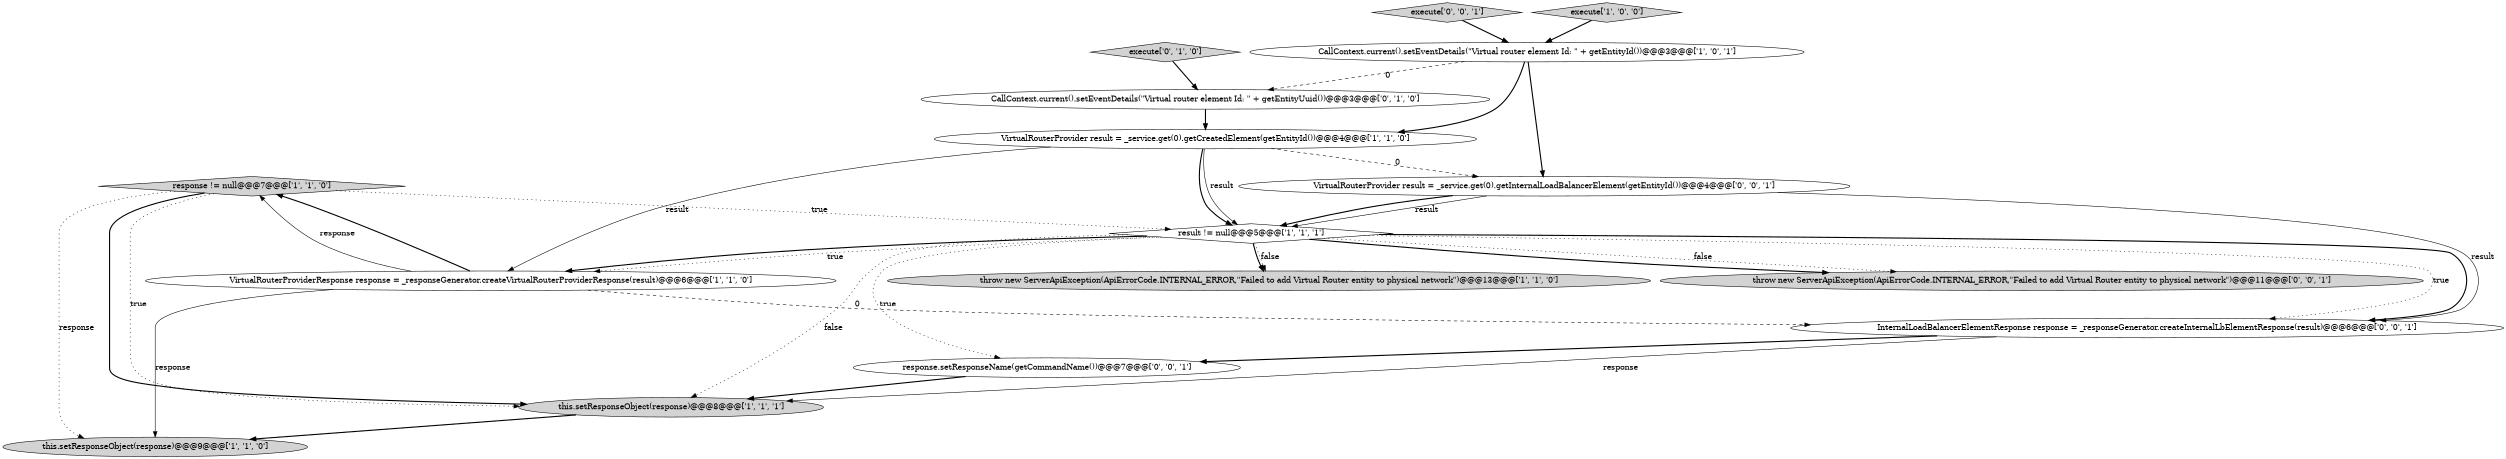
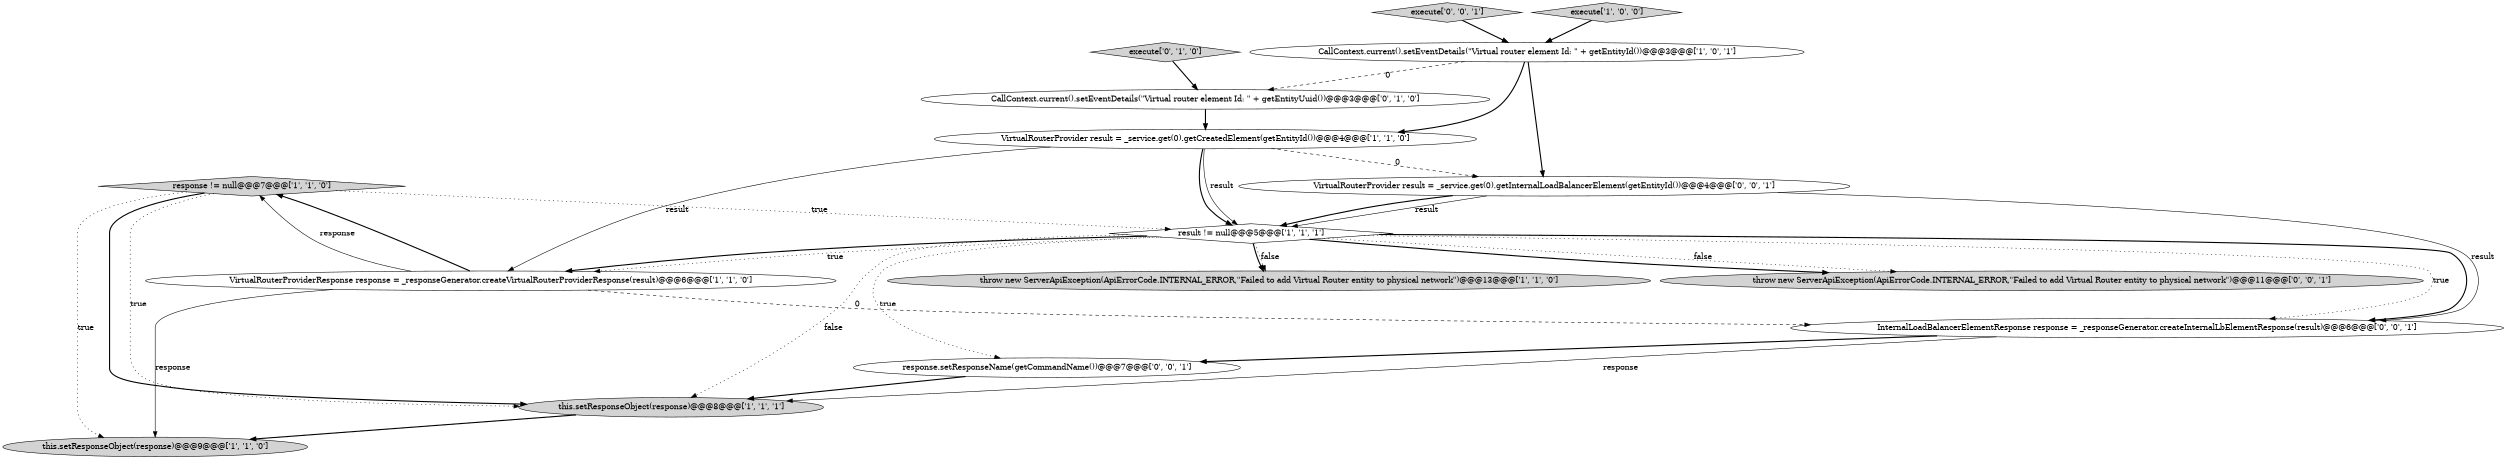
edge "response != null@@@7@@@['1', '1', '0']" -> "this.setResponseObject(response)@@@9@@@['1', '1', '0']": label "response" -> "true"
